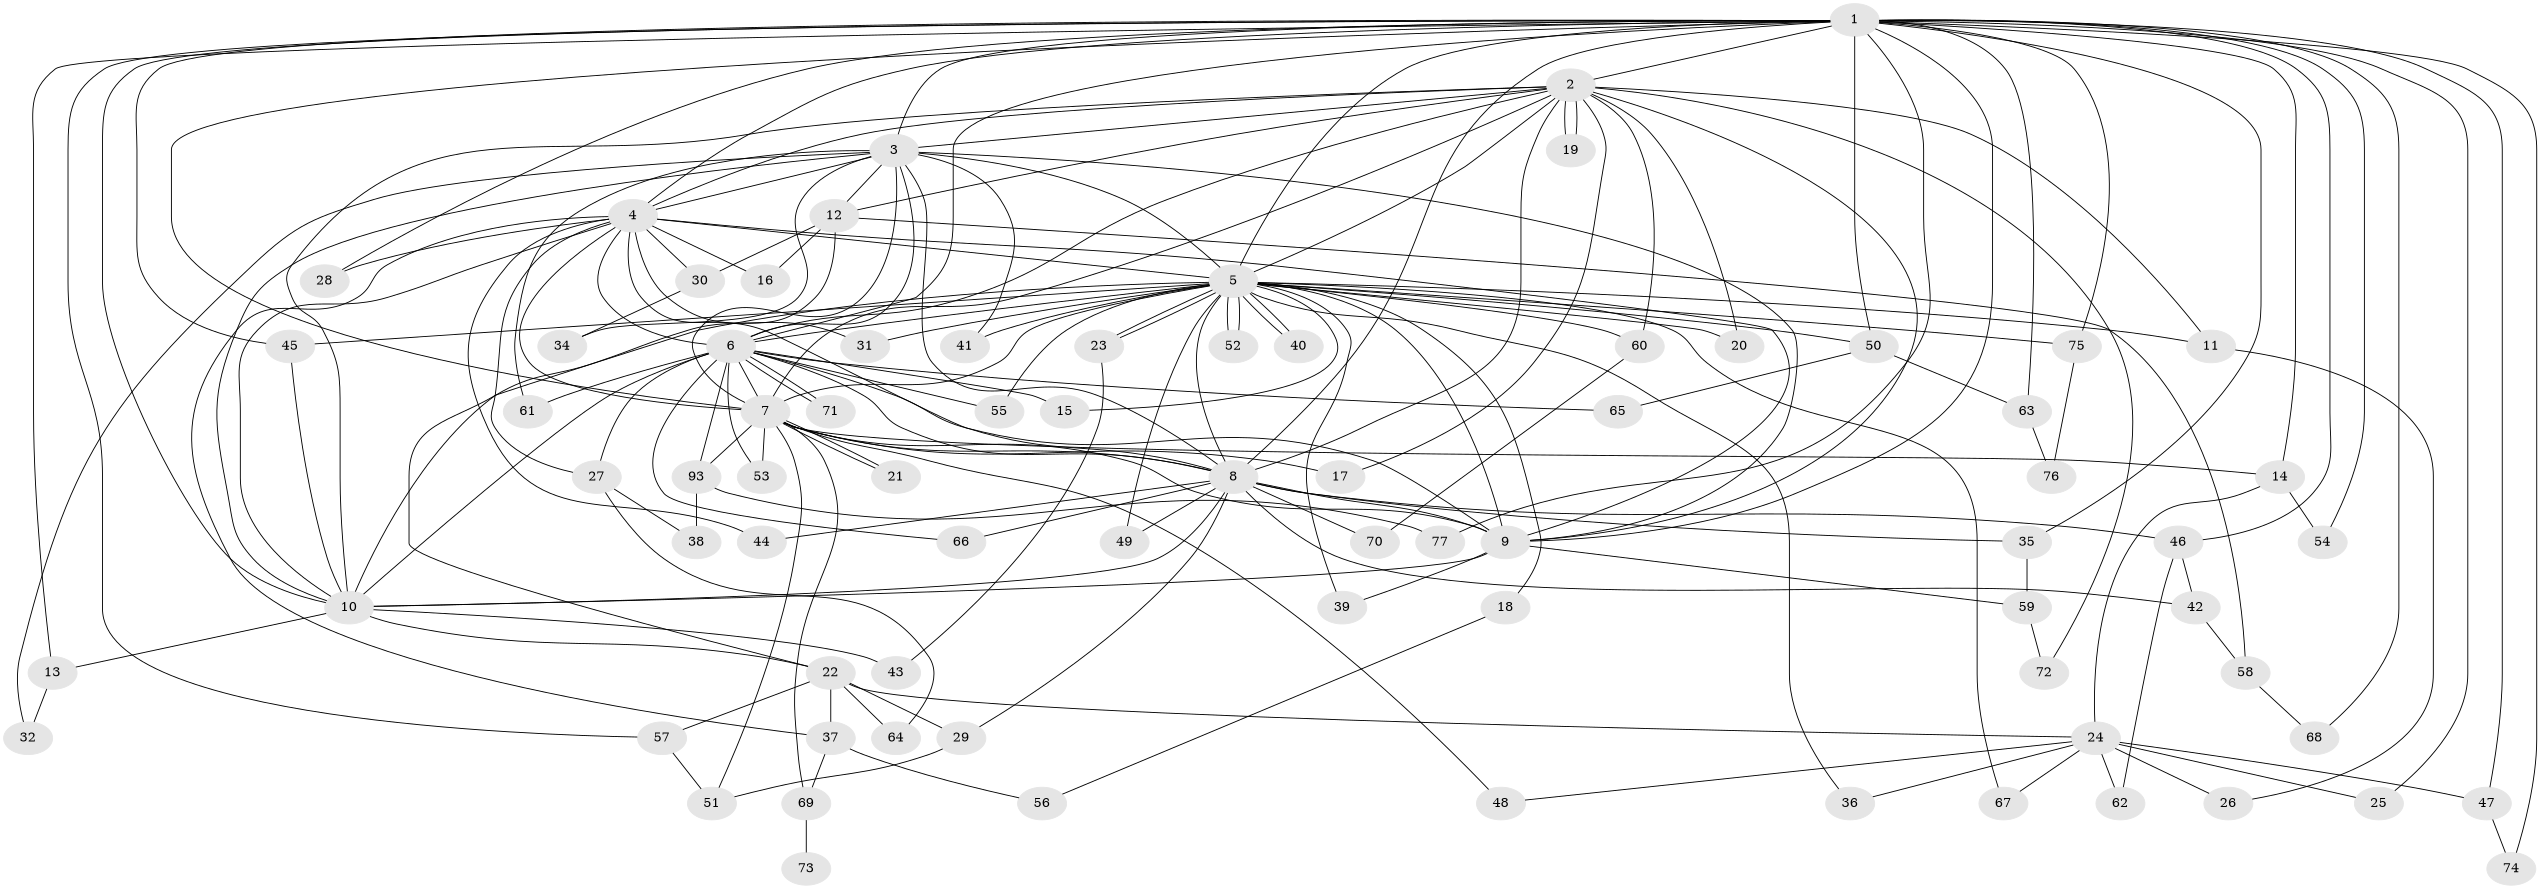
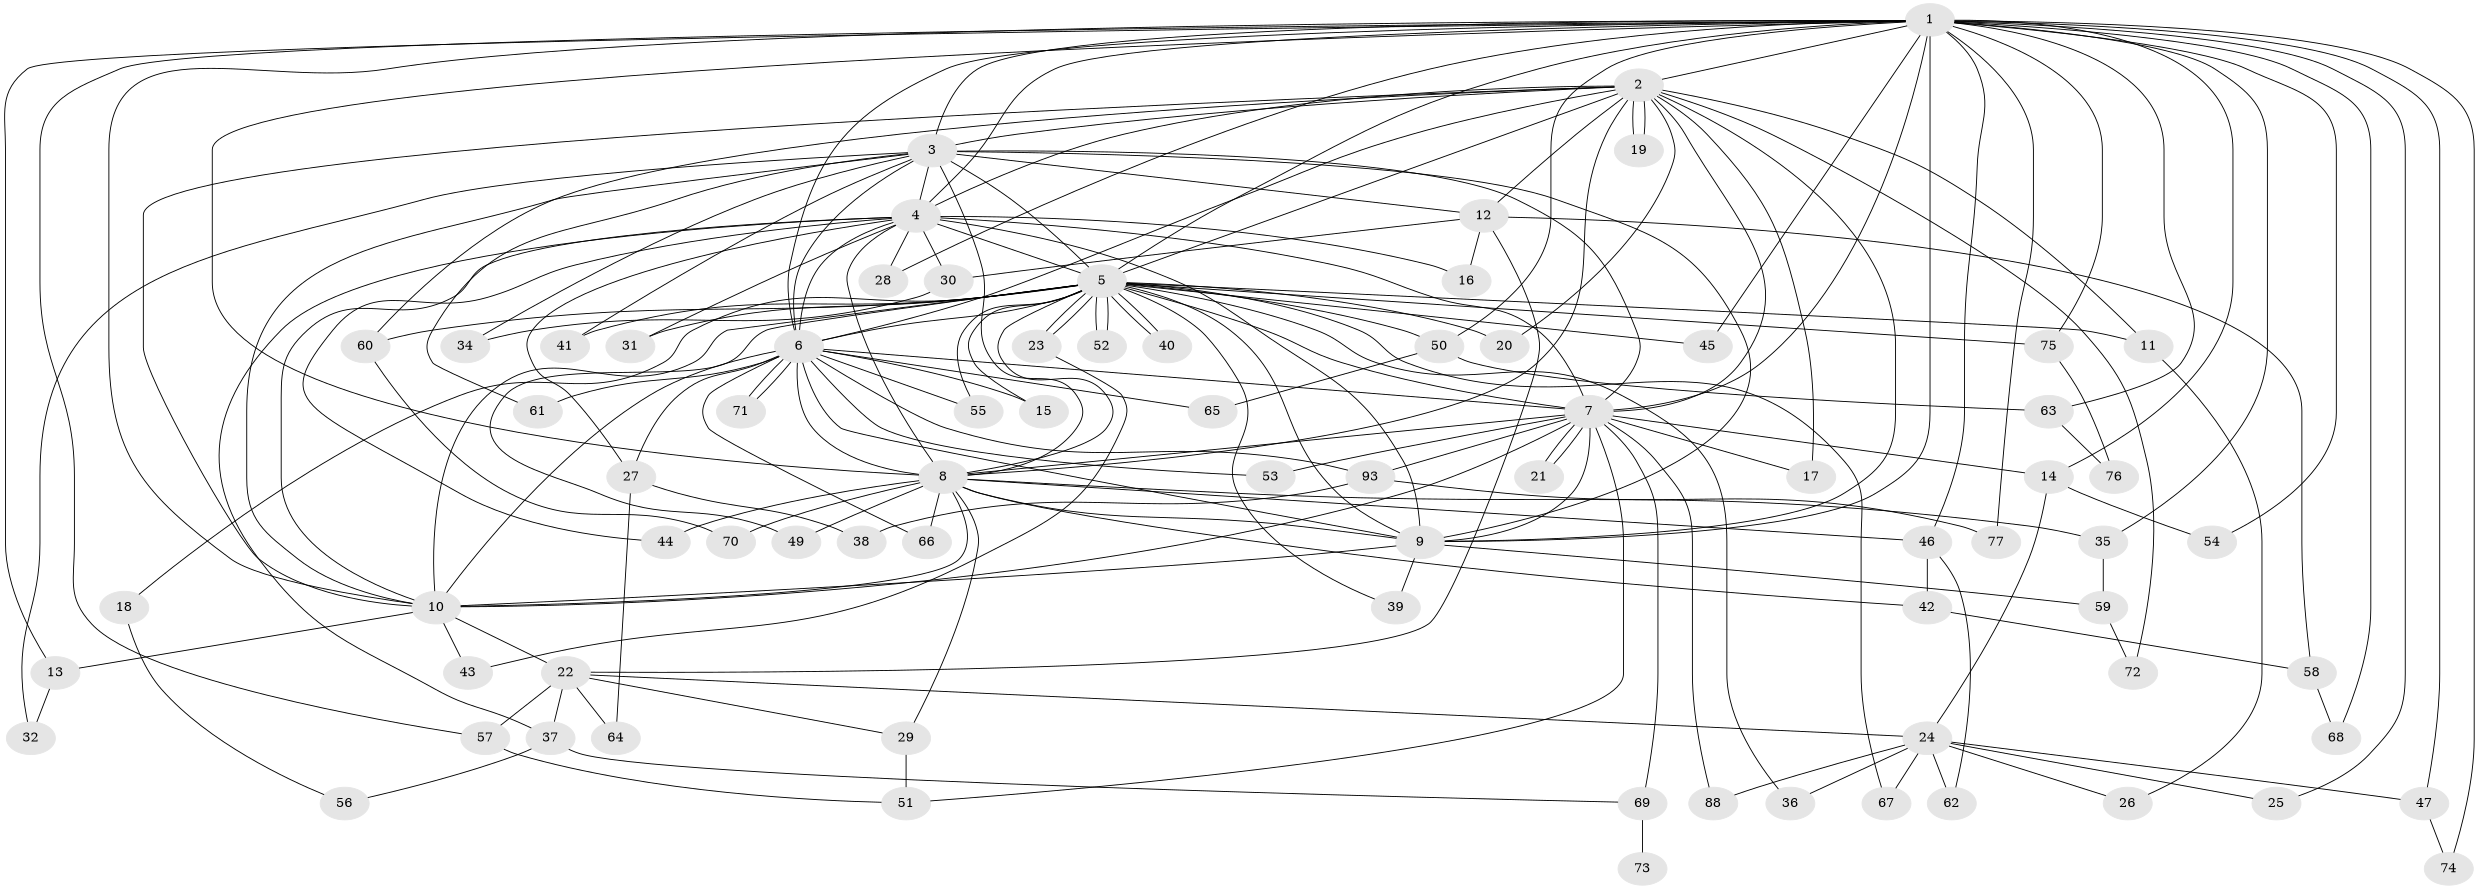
edge "45" -- "10": now "7" -- "10"
node "48": label "48" -> "88"
